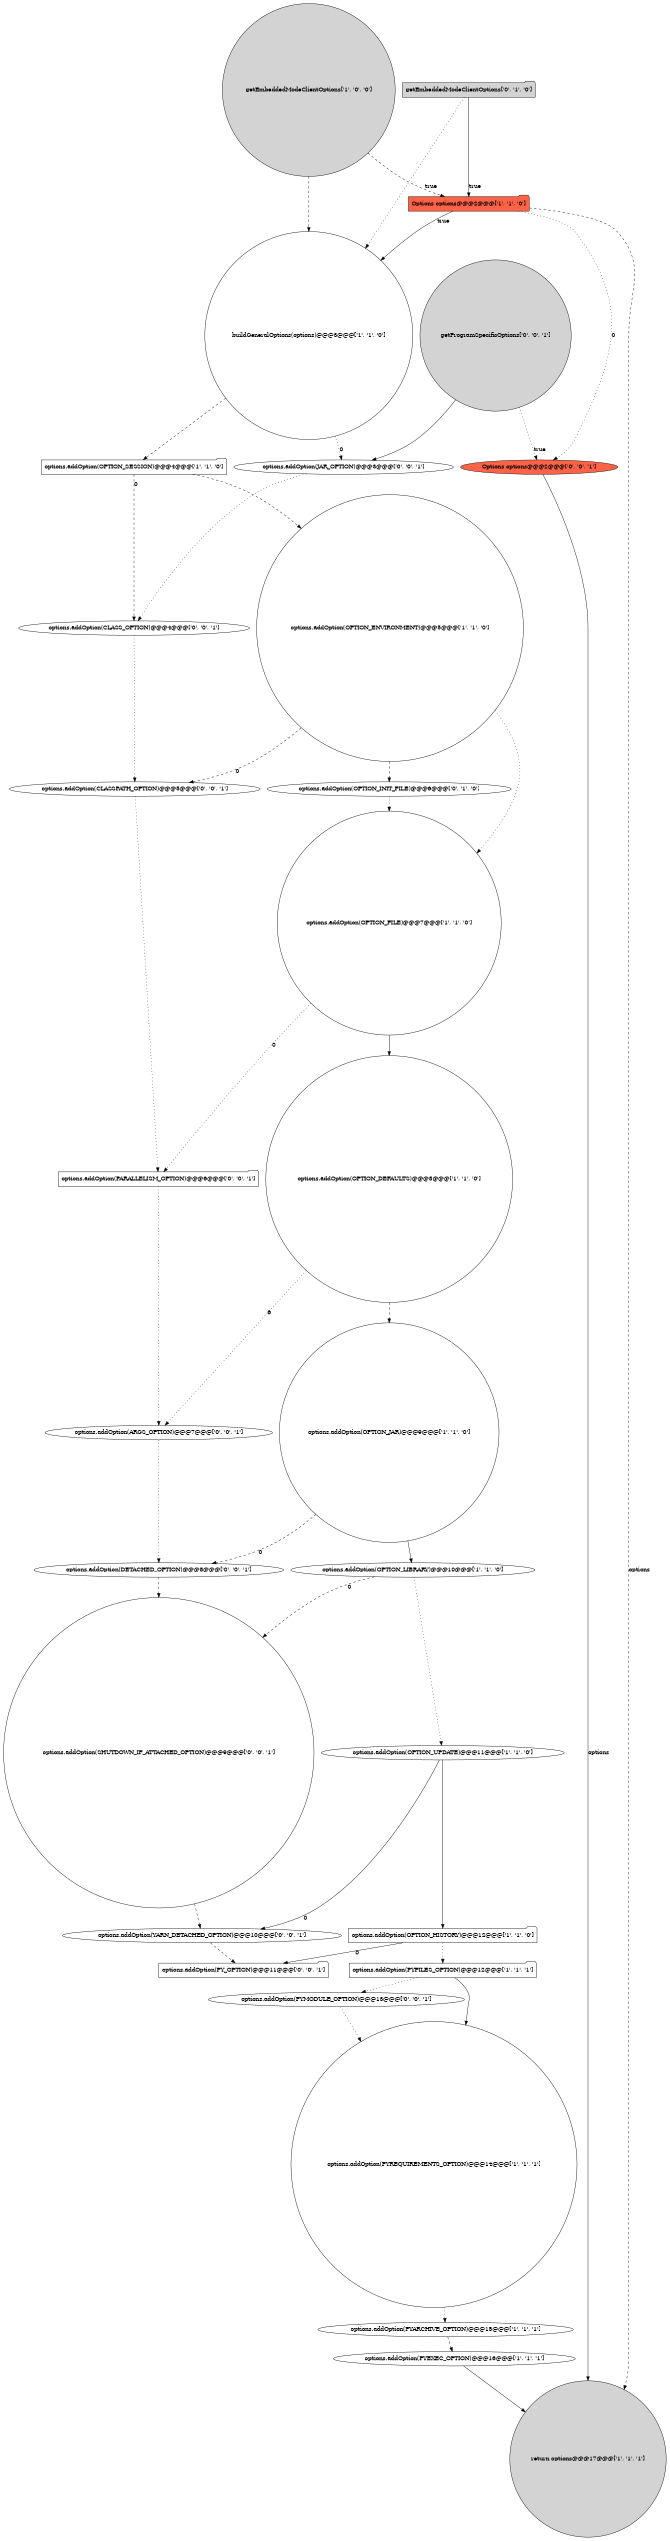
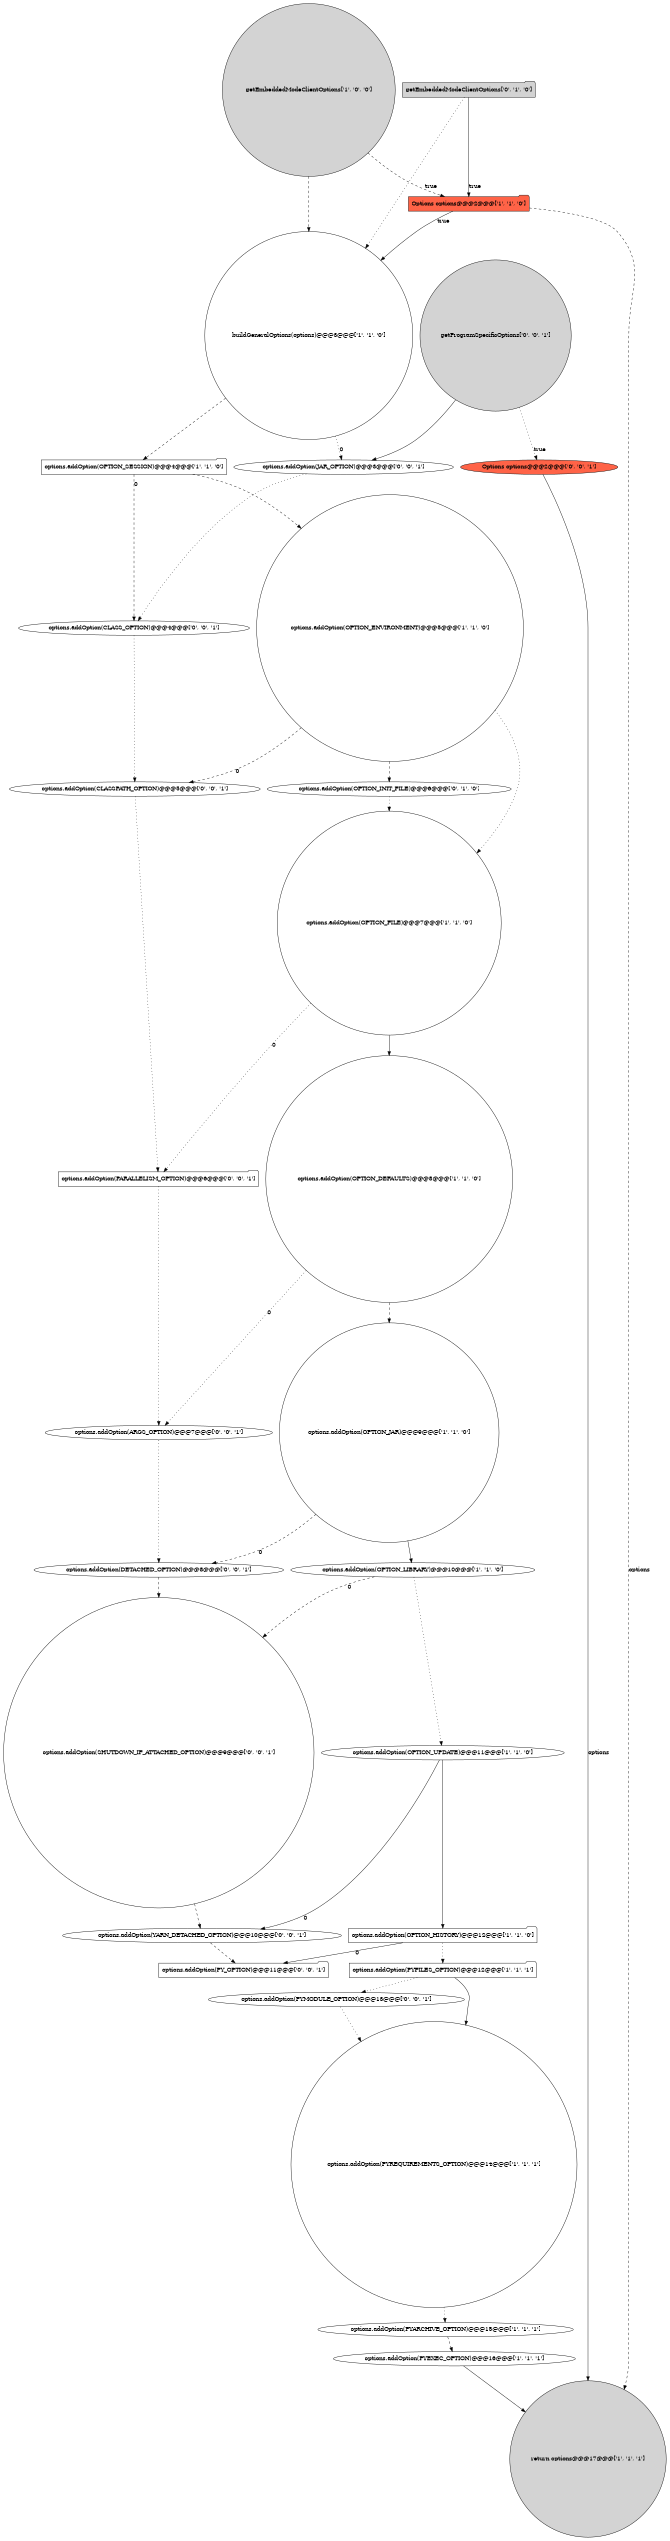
edge "Options options@@@2@@@['1', '1', '0']" -> "Options options@@@2@@@['0', '0', '1']": removed, label "0"
edge "options.addOption(OPTION_DEFAULTS)@@@8@@@['1', '1', '0']" -> "options.addOption(ARGS_OPTION)@@@7@@@['0', '0', '1']": label "6" -> "0"
